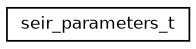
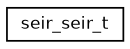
node "seir_parameters_t": label "seir_parameters_t" -> "seir_seir_t"
